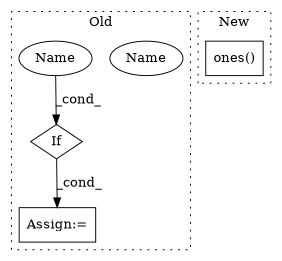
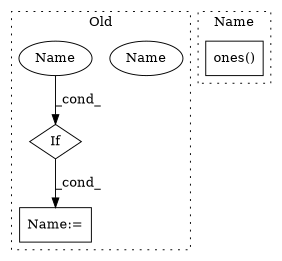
cluster "New": label "New" -> "Name"
node "Assign:=": label "Assign:=" -> "Name:="
